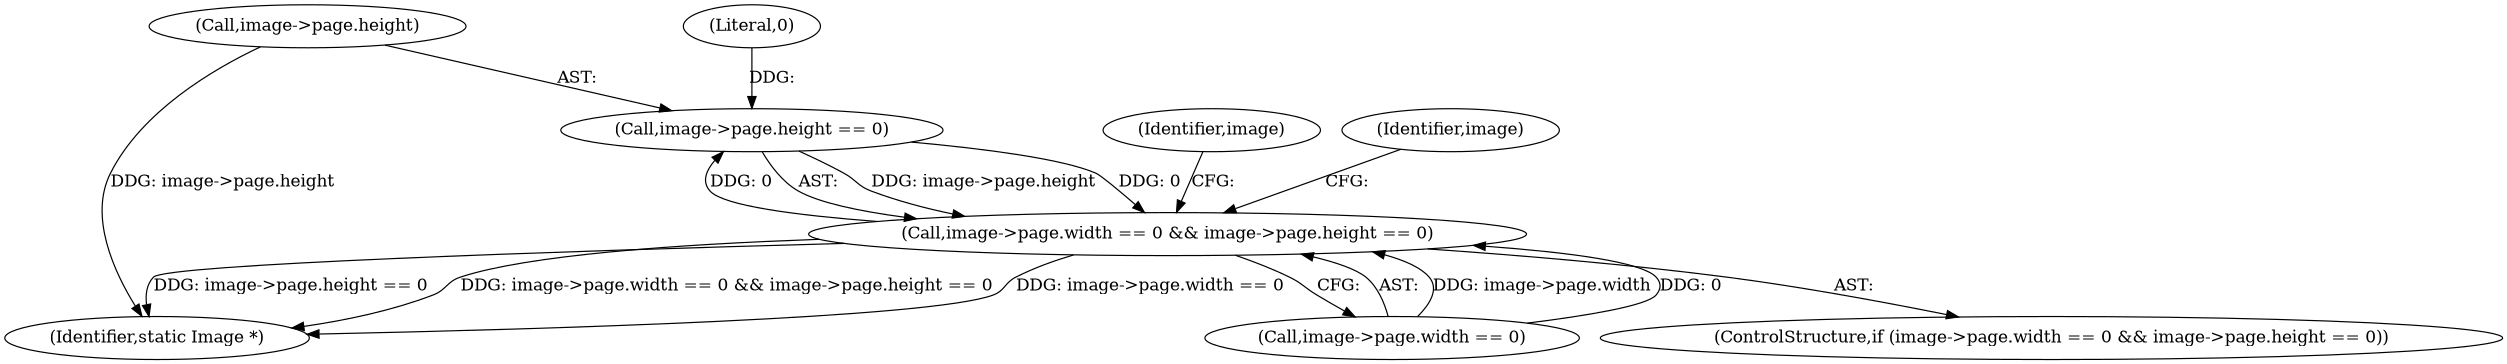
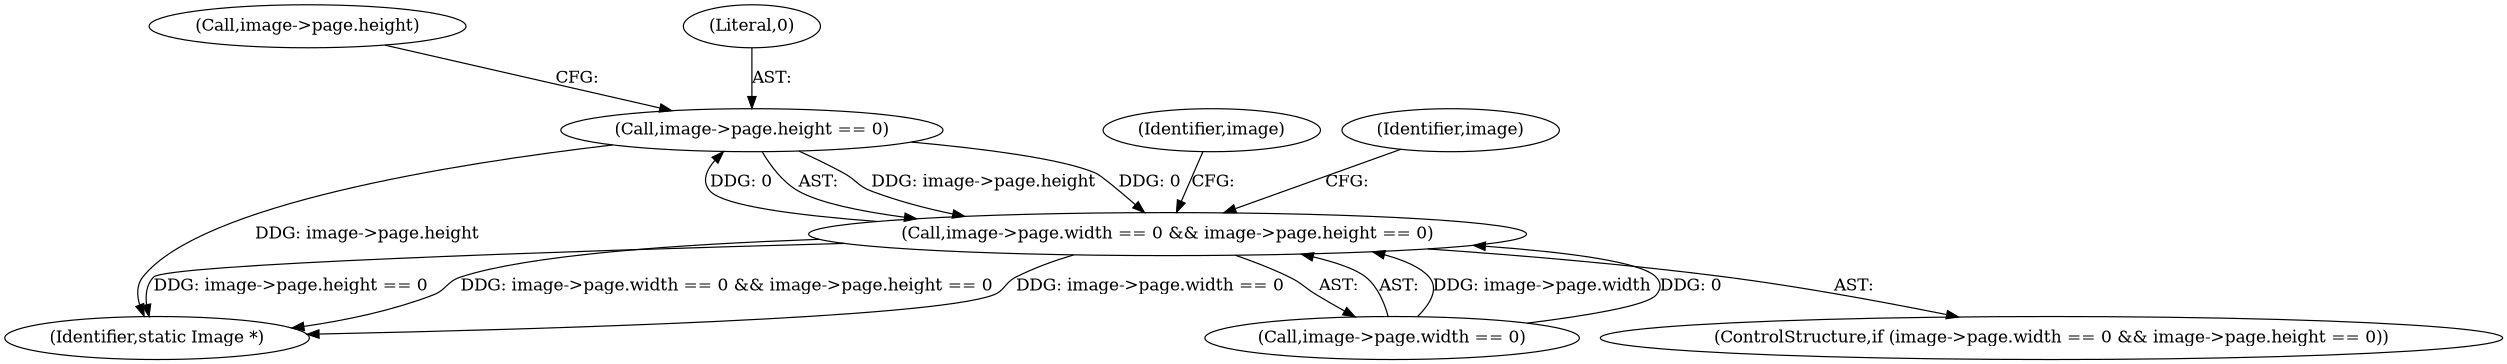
edge "(Call,image->page.height)" -> "(Call,image->page.height == 0)": label "AST: " -> "CFG: "
edge "(Literal,0)" -> "(Call,image->page.height == 0)": label "DDG: " -> "AST: "
edge "(Call,image->page.height)" -> "(Identifier,static Image *)": now "(Call,image->page.height == 0)" -> "(Identifier,static Image *)"
edge "(Call,image->page.width == 0 && image->page.height == 0)" -> "(Call,image->page.width == 0)": label "CFG: " -> "AST: "
